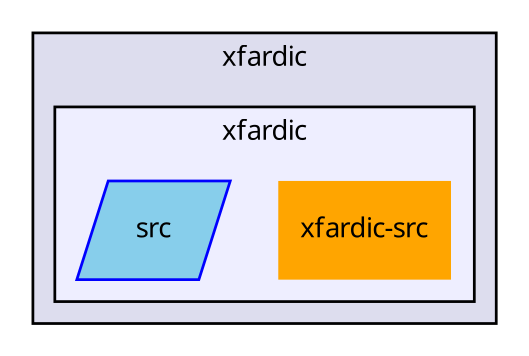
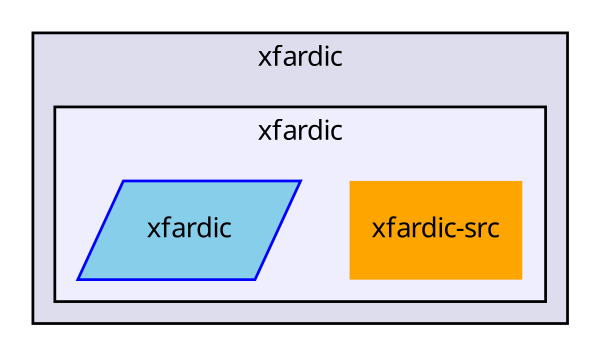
node "src": label "src" -> "xfardic"
